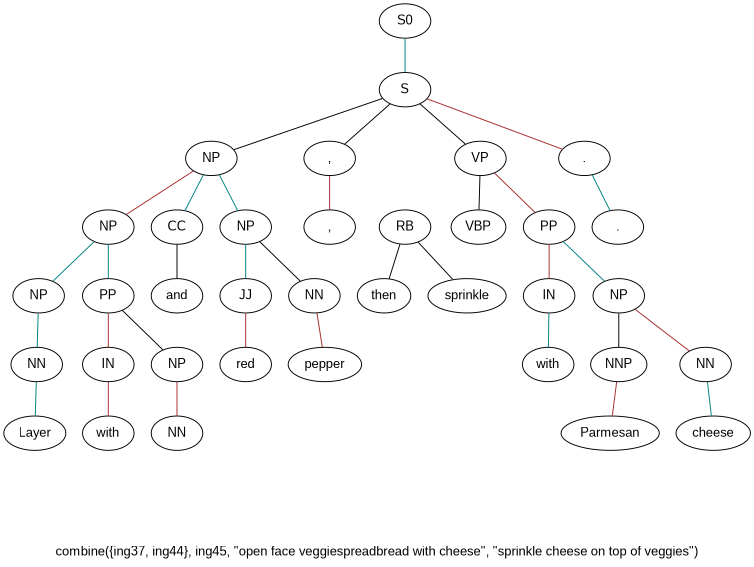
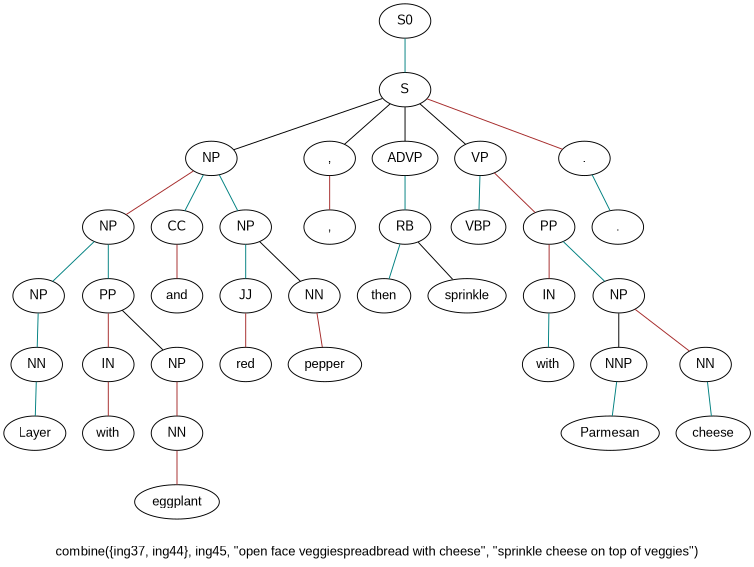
node "ADVP": added
edge "VP" -- "VBP": color black -> teal
edge "CC" -- "and": color black -> brown
edge "RB" -- "then": color black -> teal
edge "NNP" -- "Parmesan": color brown -> teal
node "eggplant": added
